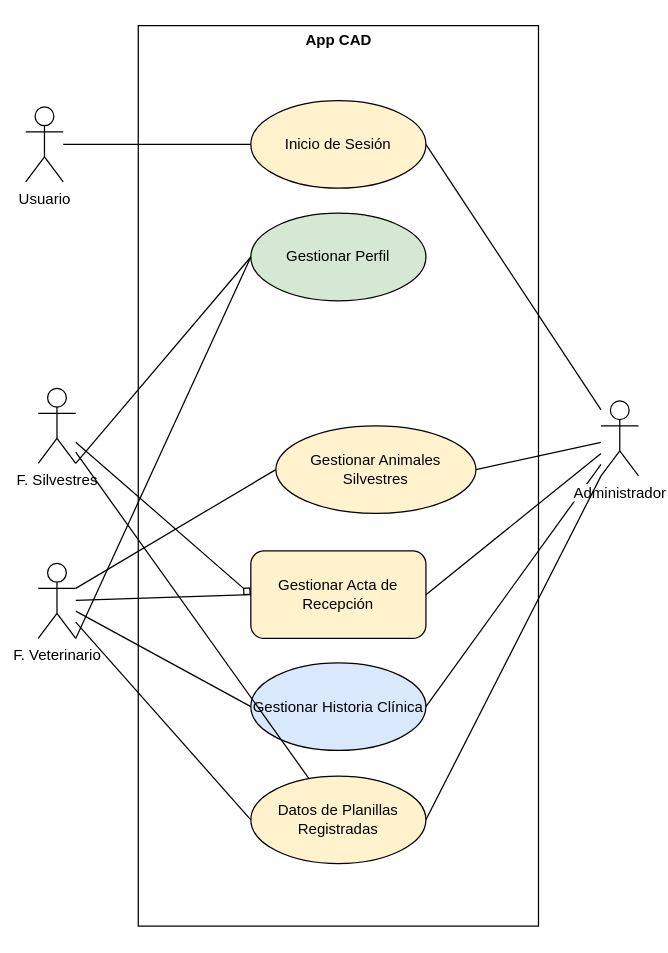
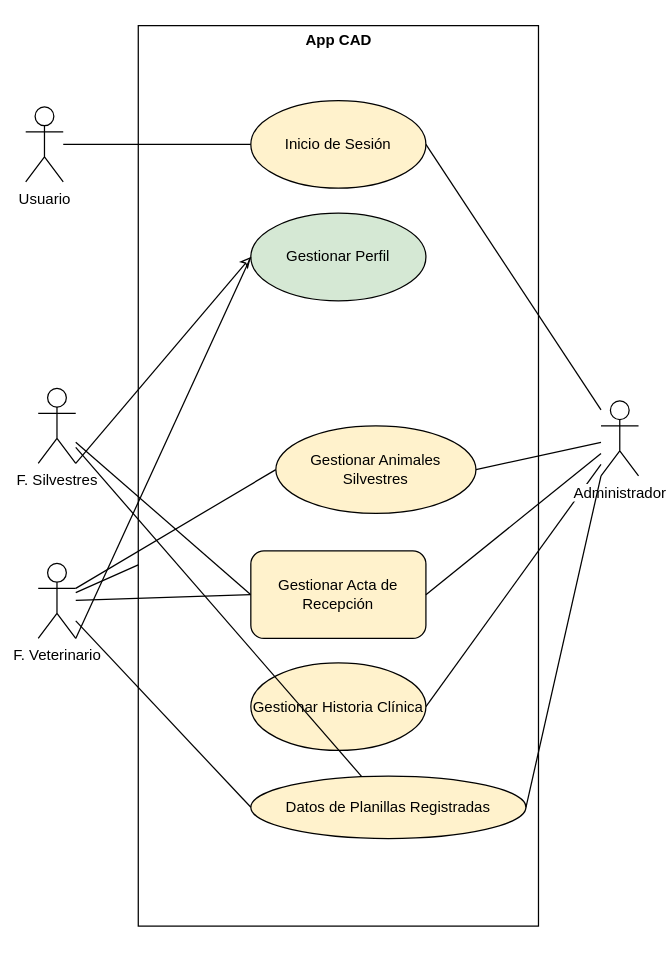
edge "Gestionar Perfil" -- "F. Silvestres": arrowhead none -> classic
edge "F. Silvestres" -> "Gestionar Acta de Recepción": arrowhead diamond -> none
edge "F. Veterinario" -- "Gestionar Historia Clínica": now "F. Veterinario" -- "App CAD"
node "Gestionar Historia Clínica": fillcolor #dae8fc -> #fff2cc
node "Datos de Planillas Registradas": size 175x88 -> 275x63
